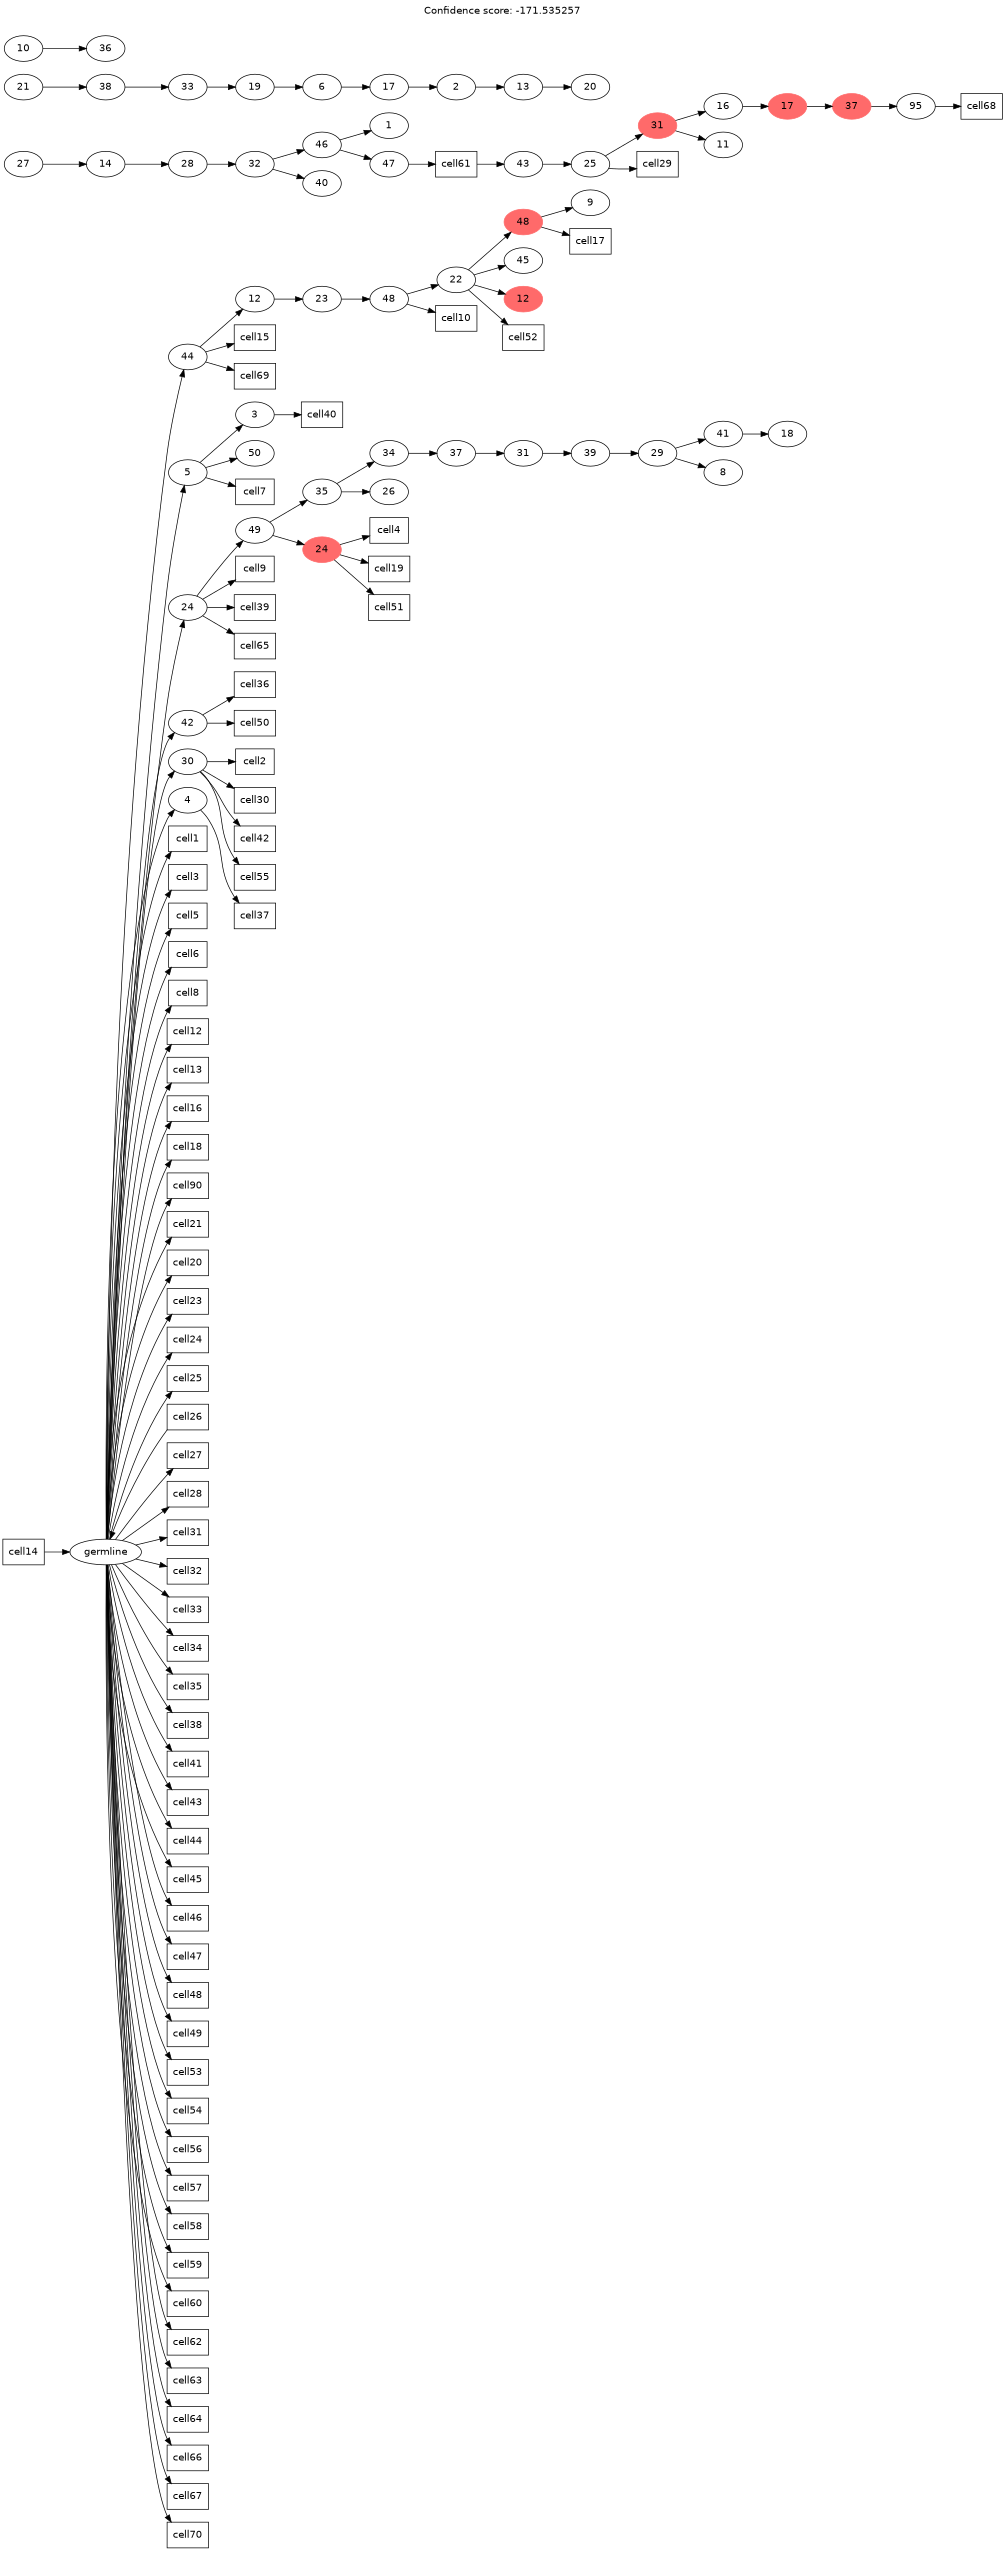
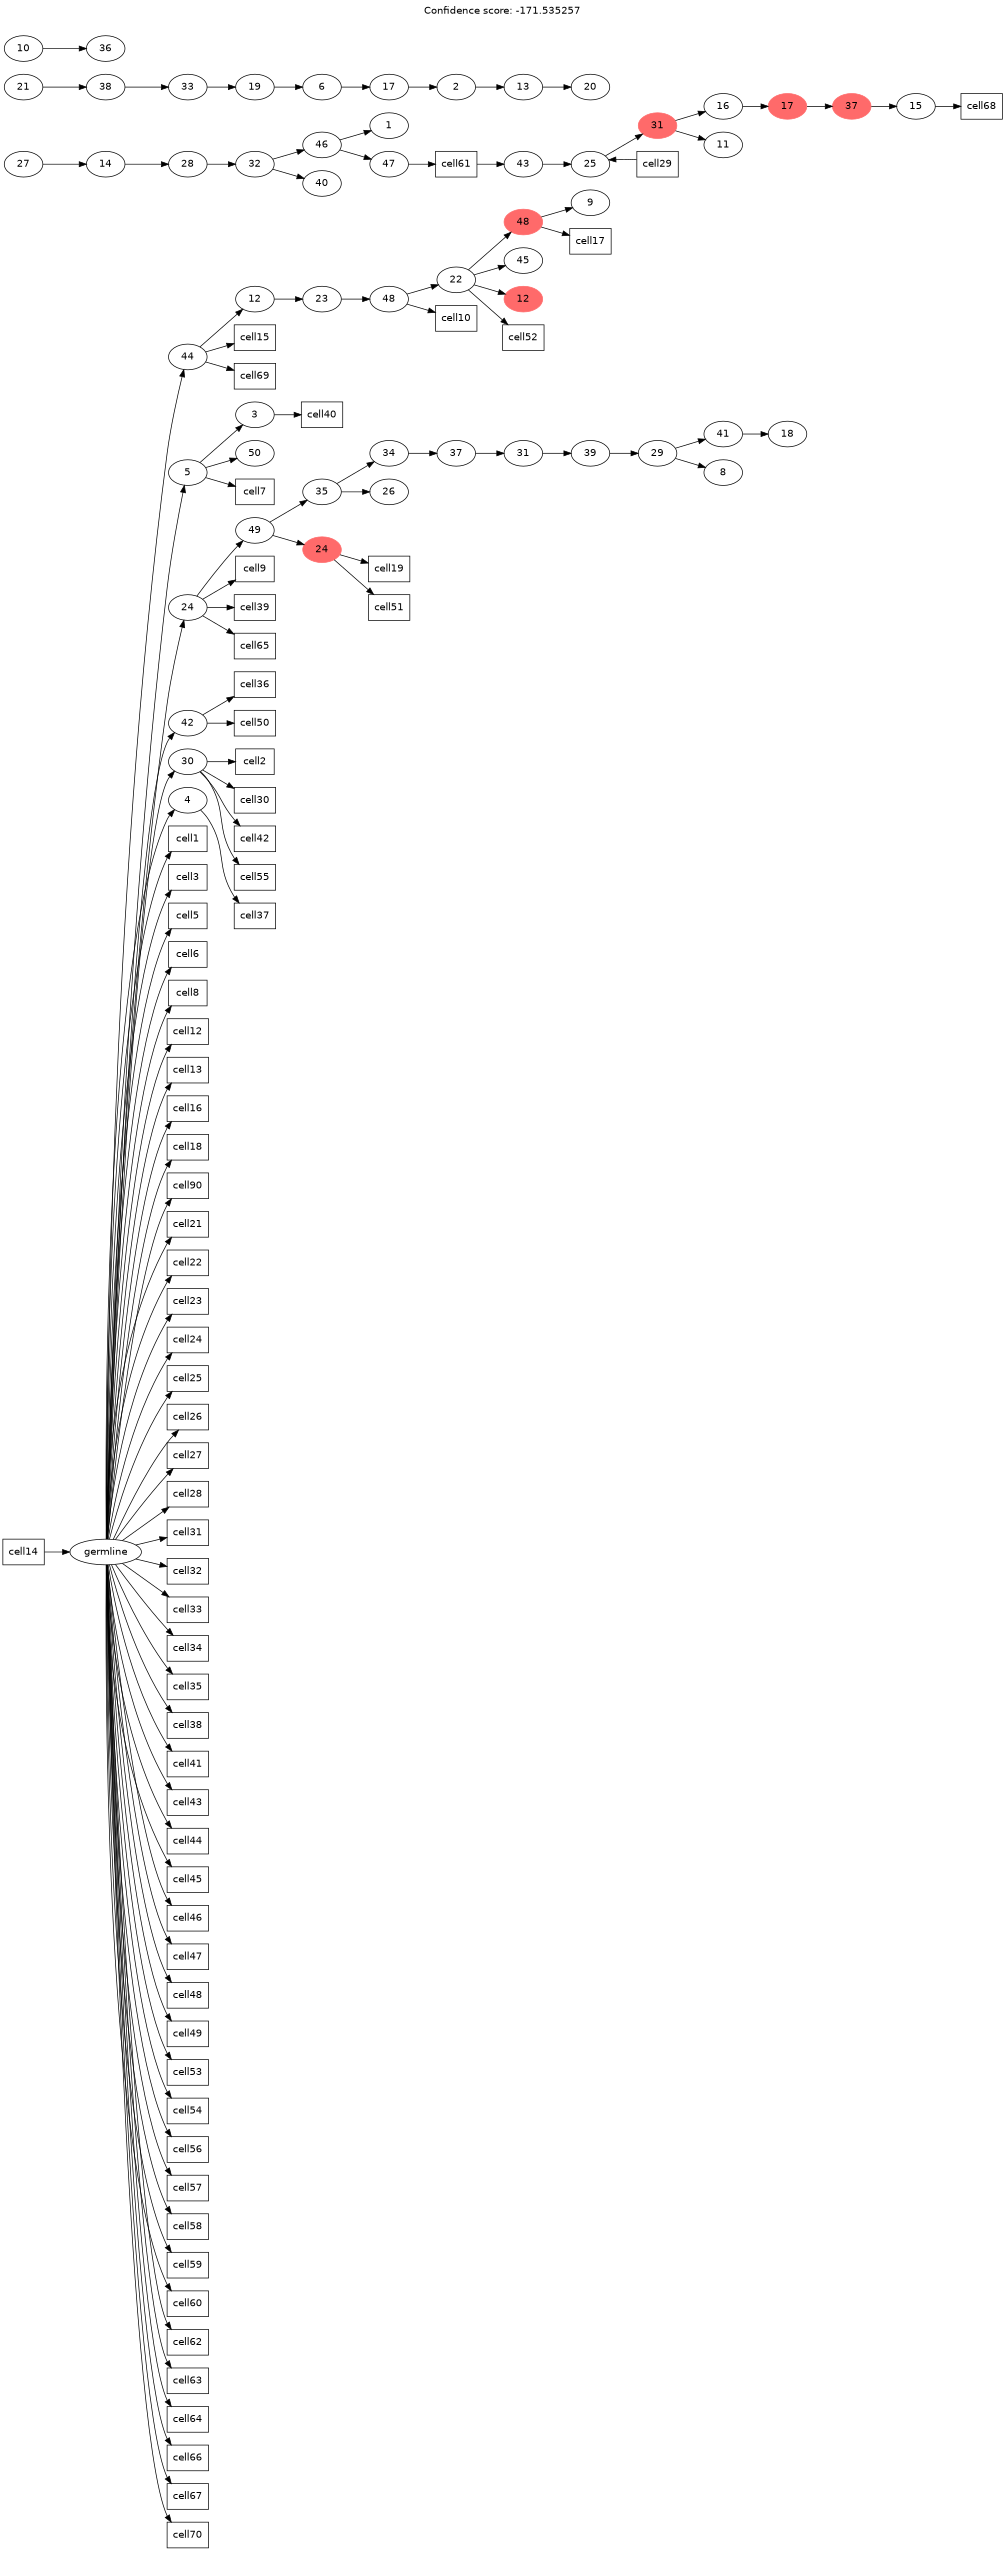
node "95": label "95" -> "15"
edge "25" -> "cell29": reversed
node "cell4": removed
node "cell20": label "cell20" -> "cell22"
edge "cell26" -> "germline": reversed
